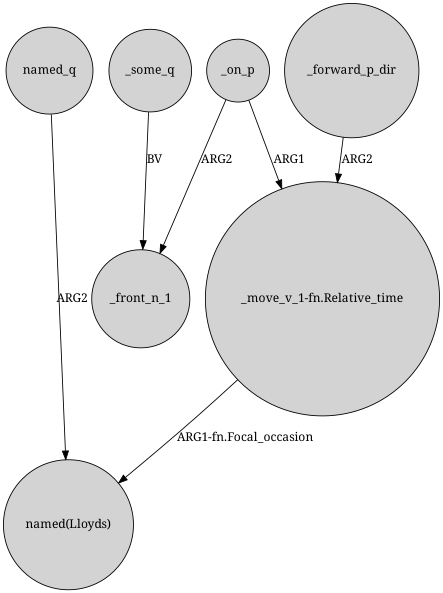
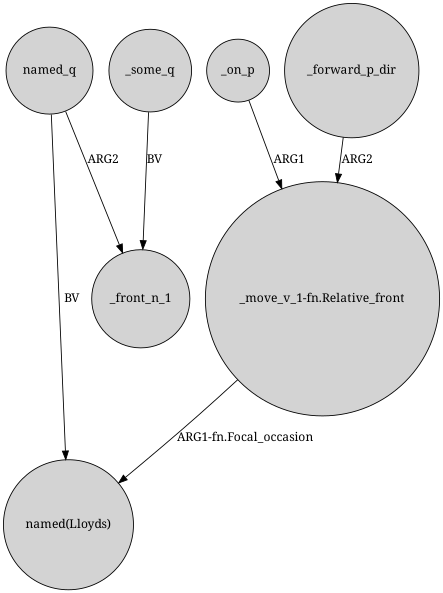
edge "_on_p" -> "_front_n_1": now "named_q" -> "_front_n_1"
edge "named_q" -> "named(Lloyds)": label "ARG2" -> "BV"
node "_move_v_1-fn.Relative_time": label "_move_v_1-fn.Relative_time" -> "_move_v_1-fn.Relative_front"
